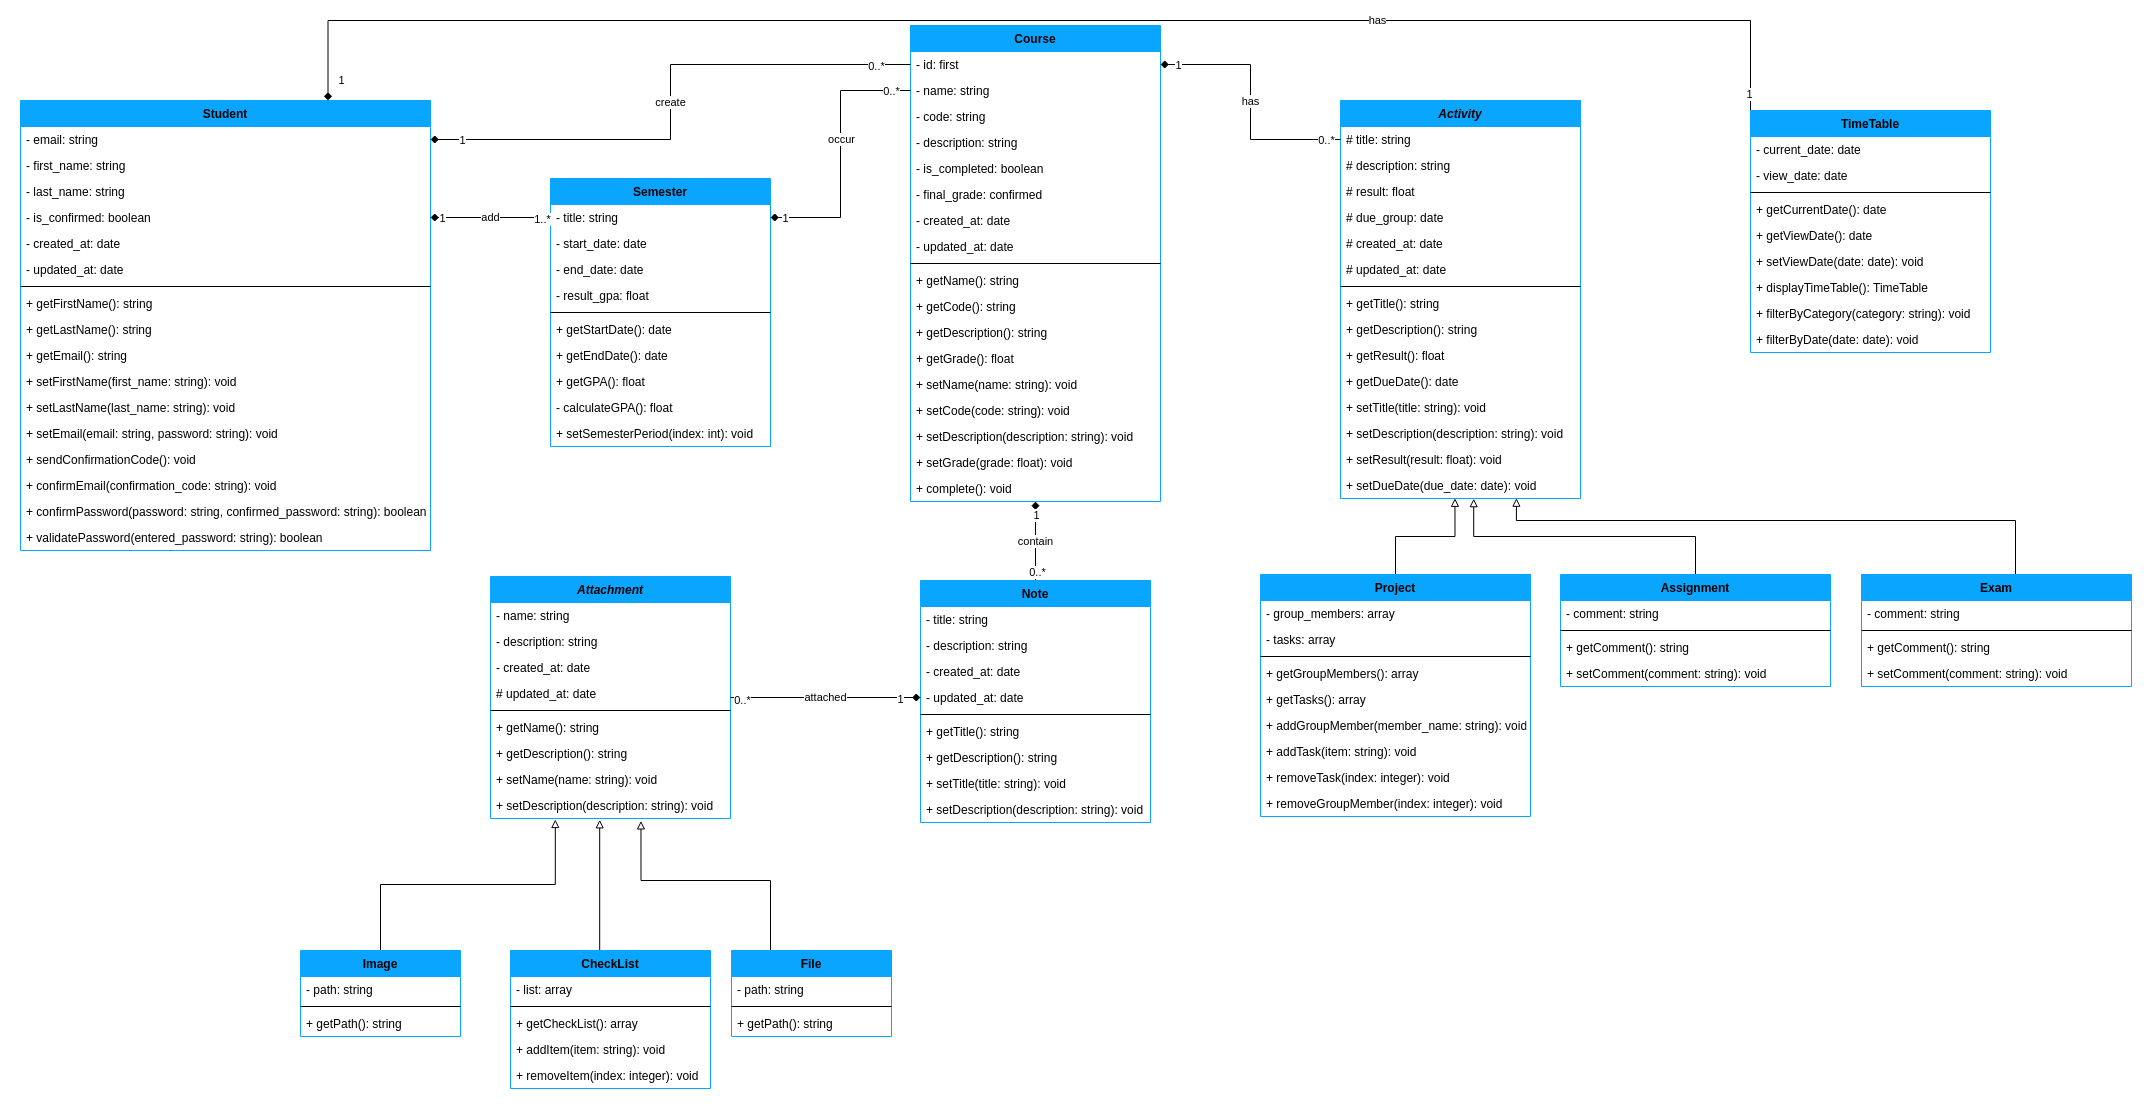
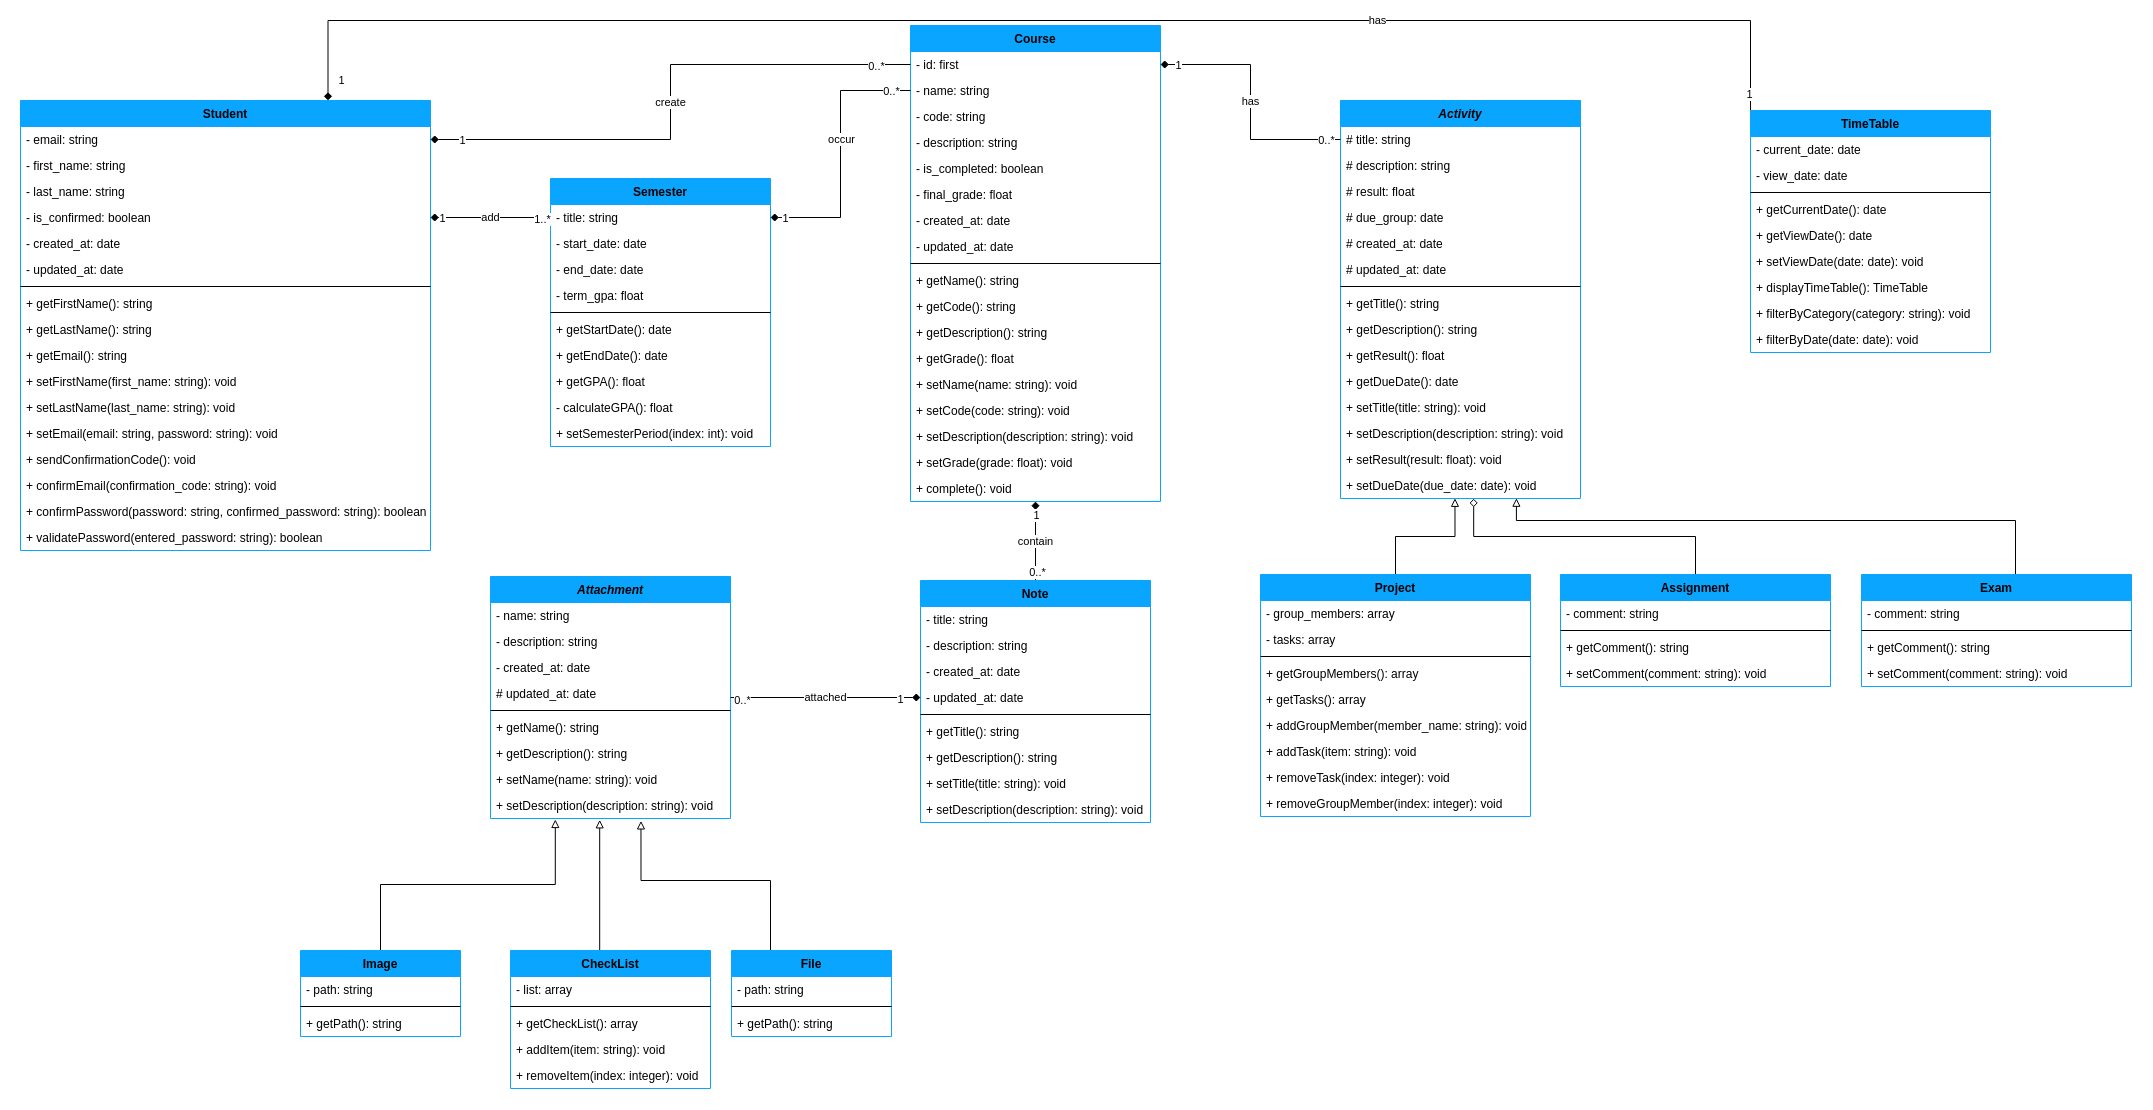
node "- final_grade: confirmed": label "- final_grade: confirmed" -> "- final_grade: float"
node "- result_gpa: float": label "- result_gpa: float" -> "- term_gpa: float"
edge "Assignment" -> "+ setDueDate(due_date: date): void": arrowhead block -> diamond
